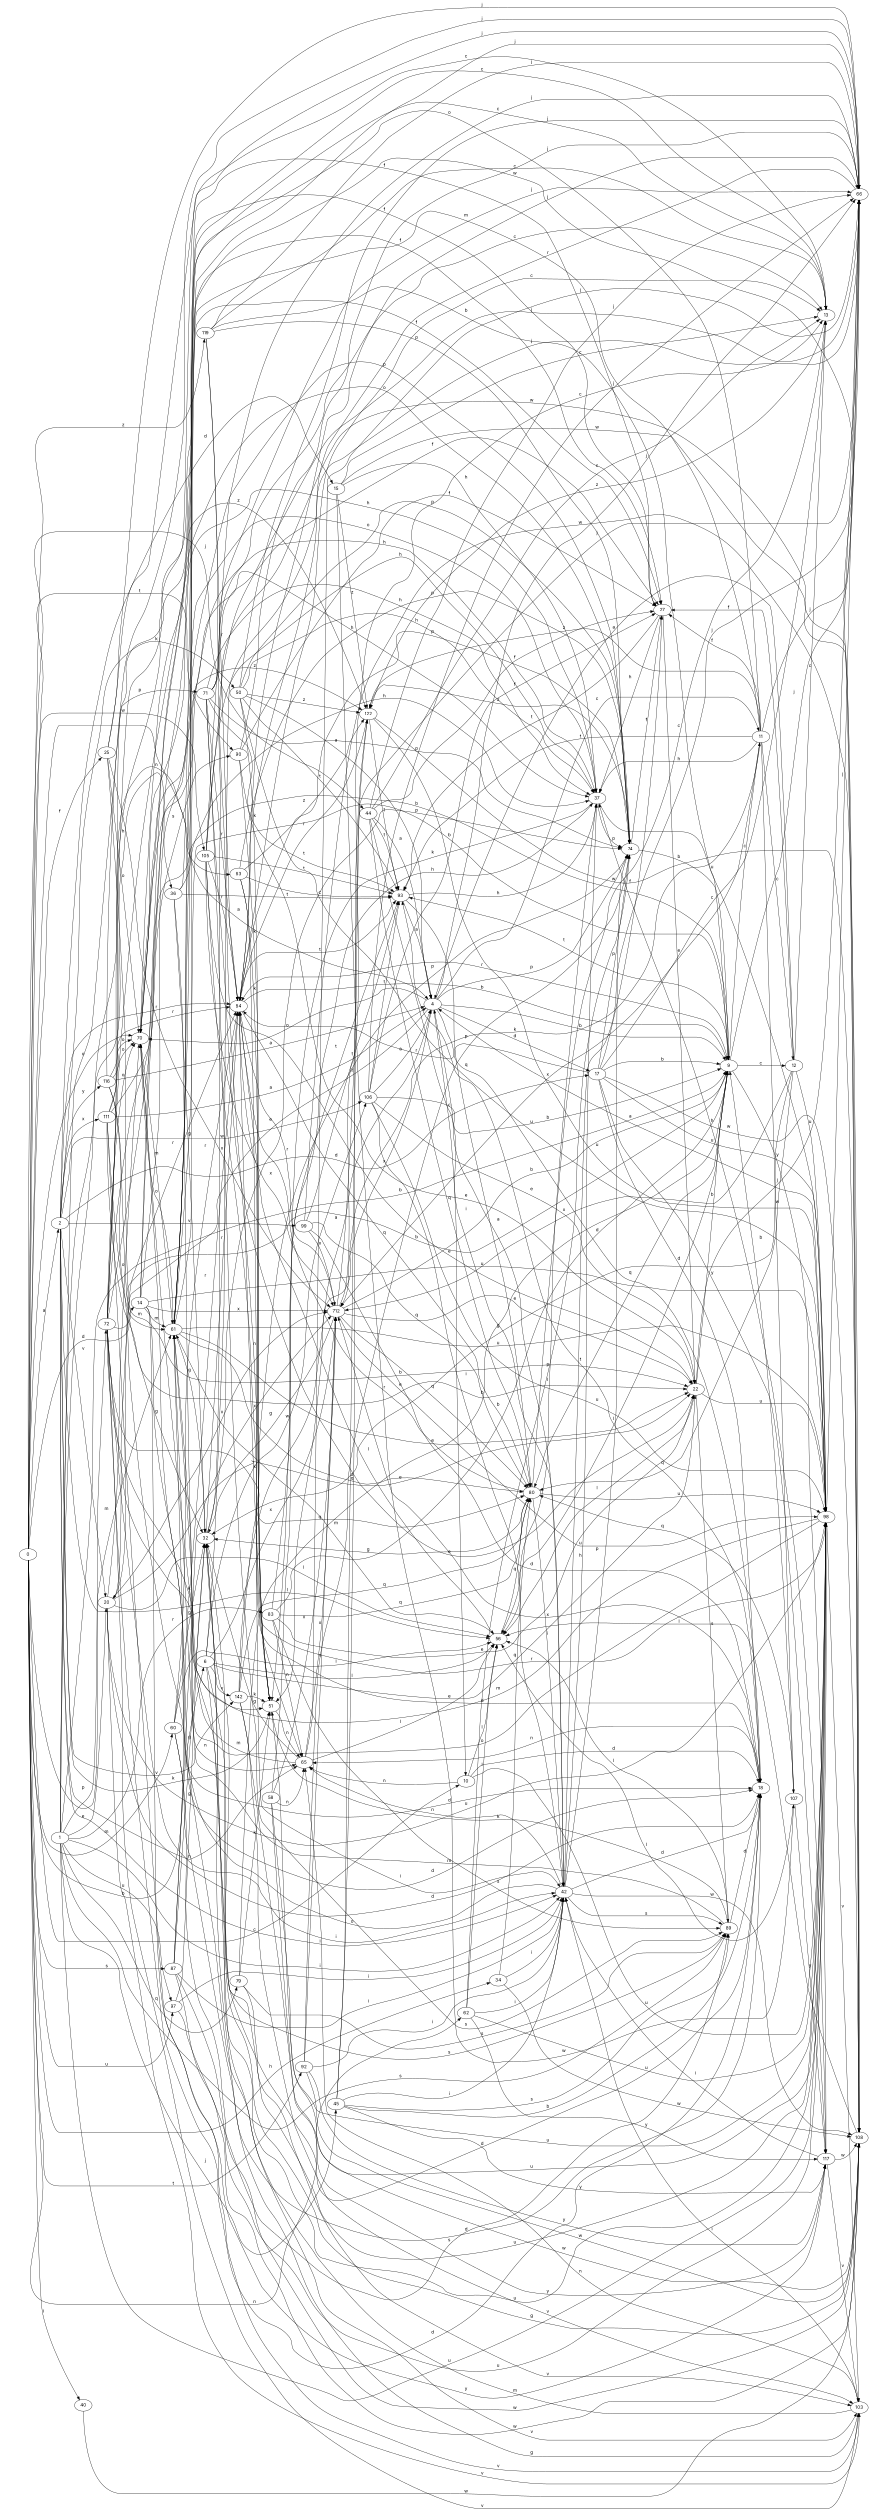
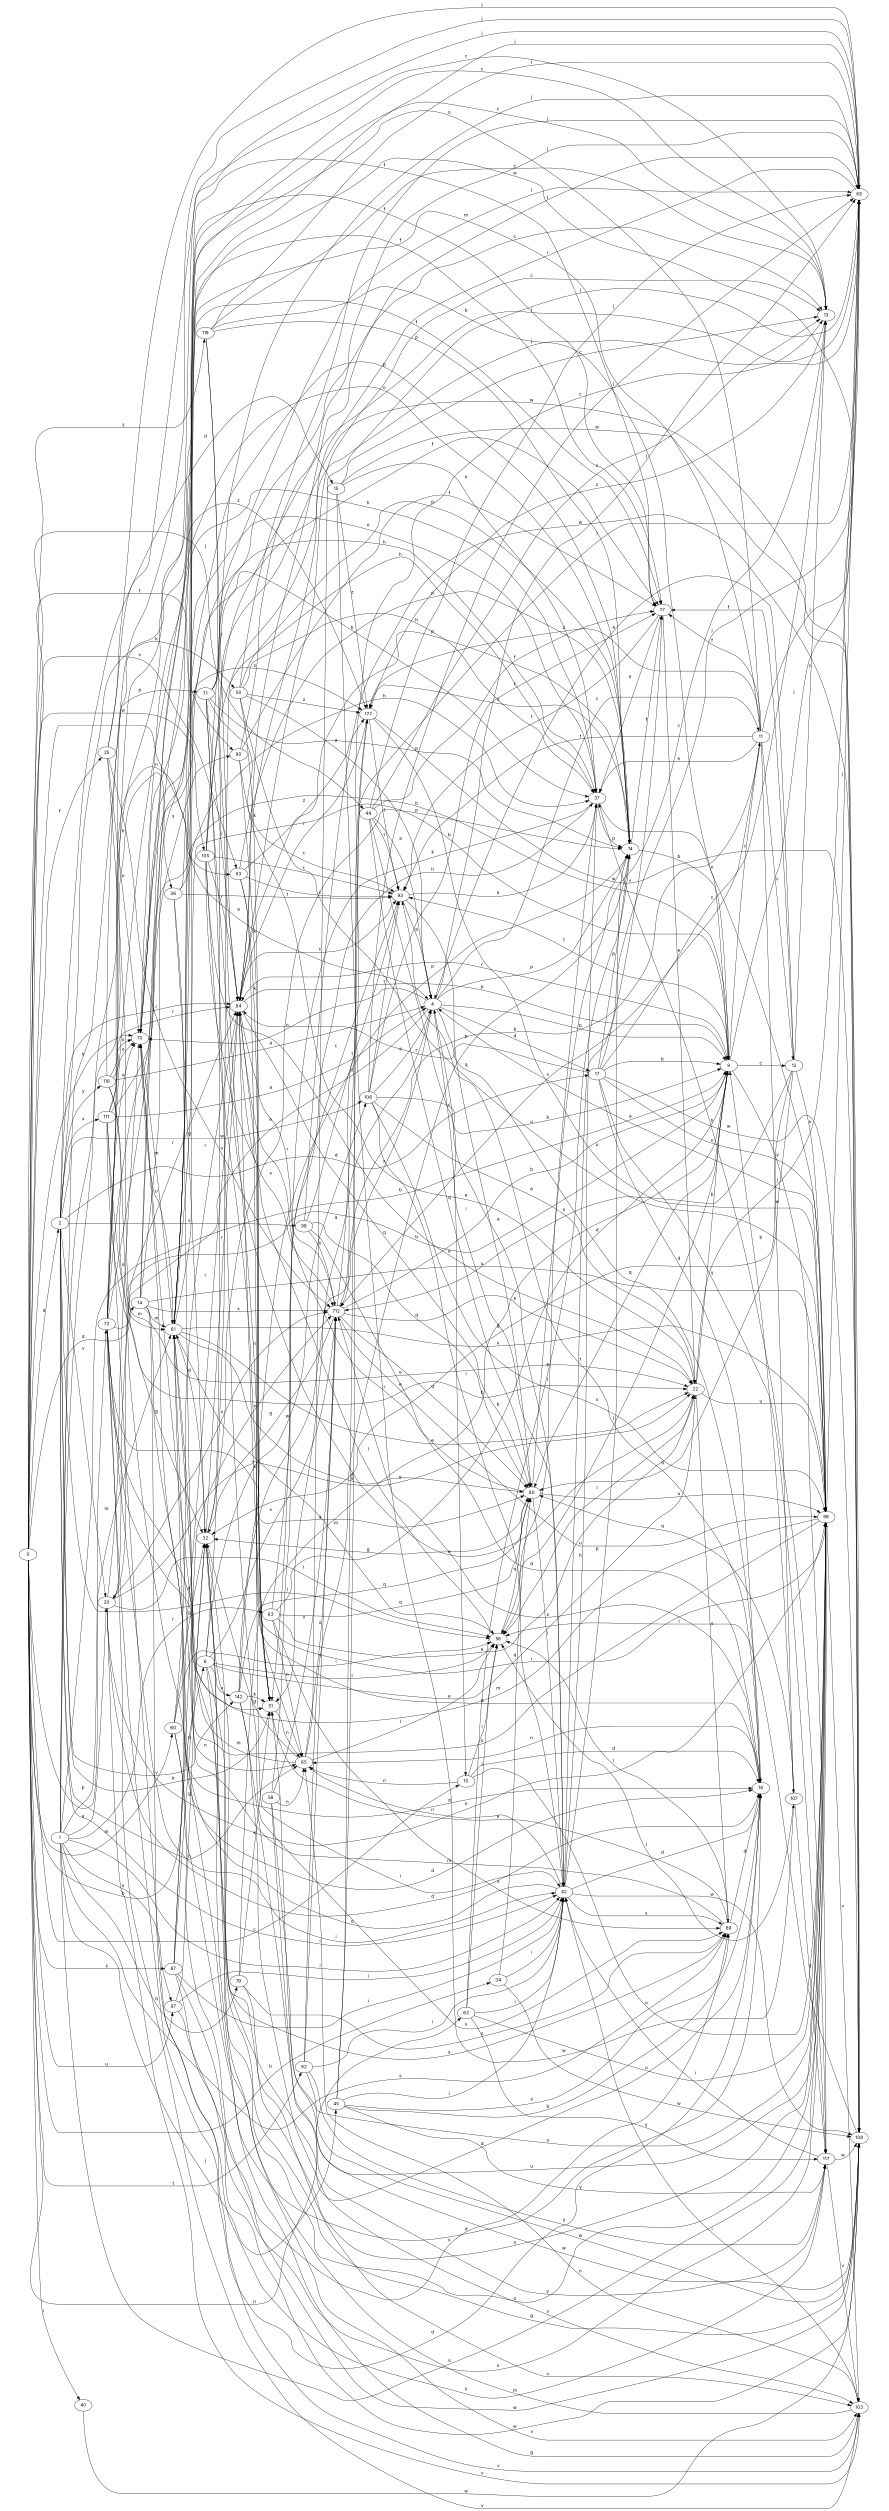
edge "71" -> "37": removed, label "h"
edge "0" -> "63": added, label "n"
edge "50" -> "93": removed, label "t"
edge "25" -> "22": label "b" -> "e"
